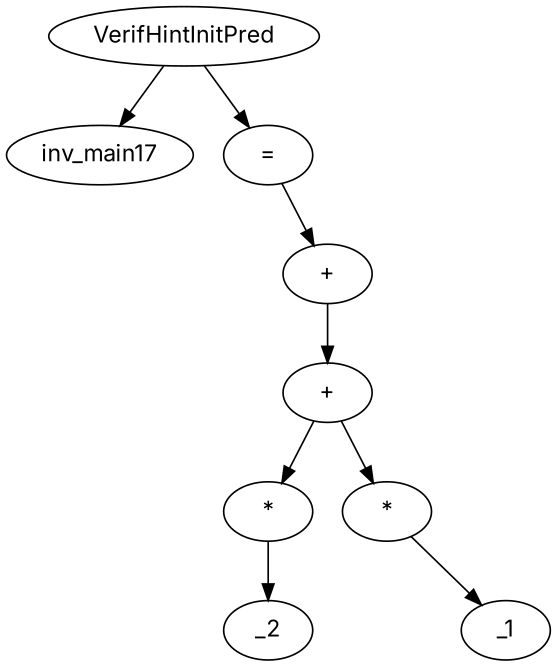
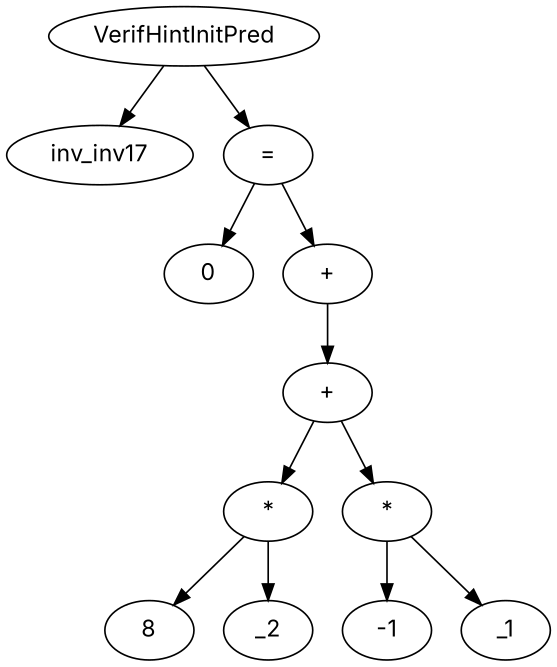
node "inv_main17": label "inv_main17" -> "inv_inv17"
node "0": added
node "8": added
node "-1": added
